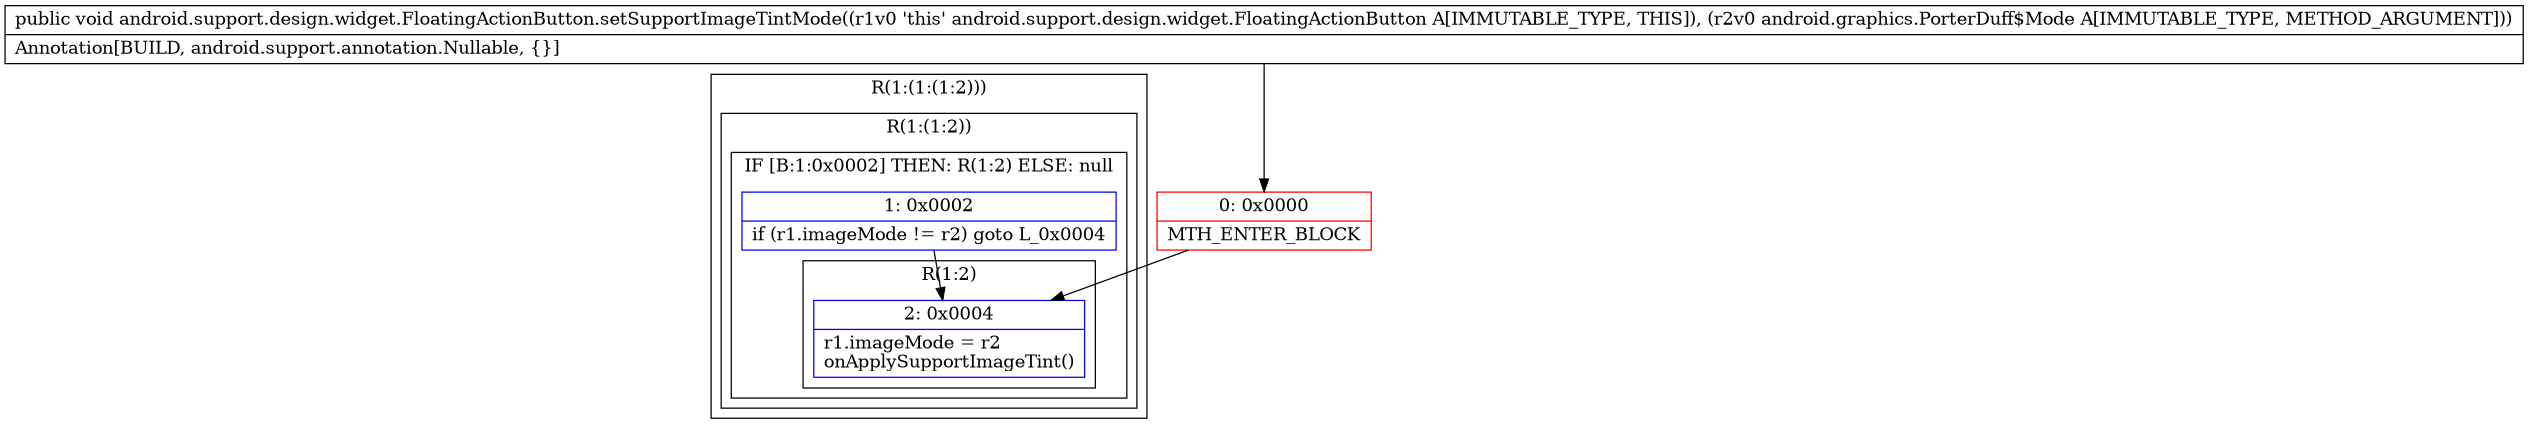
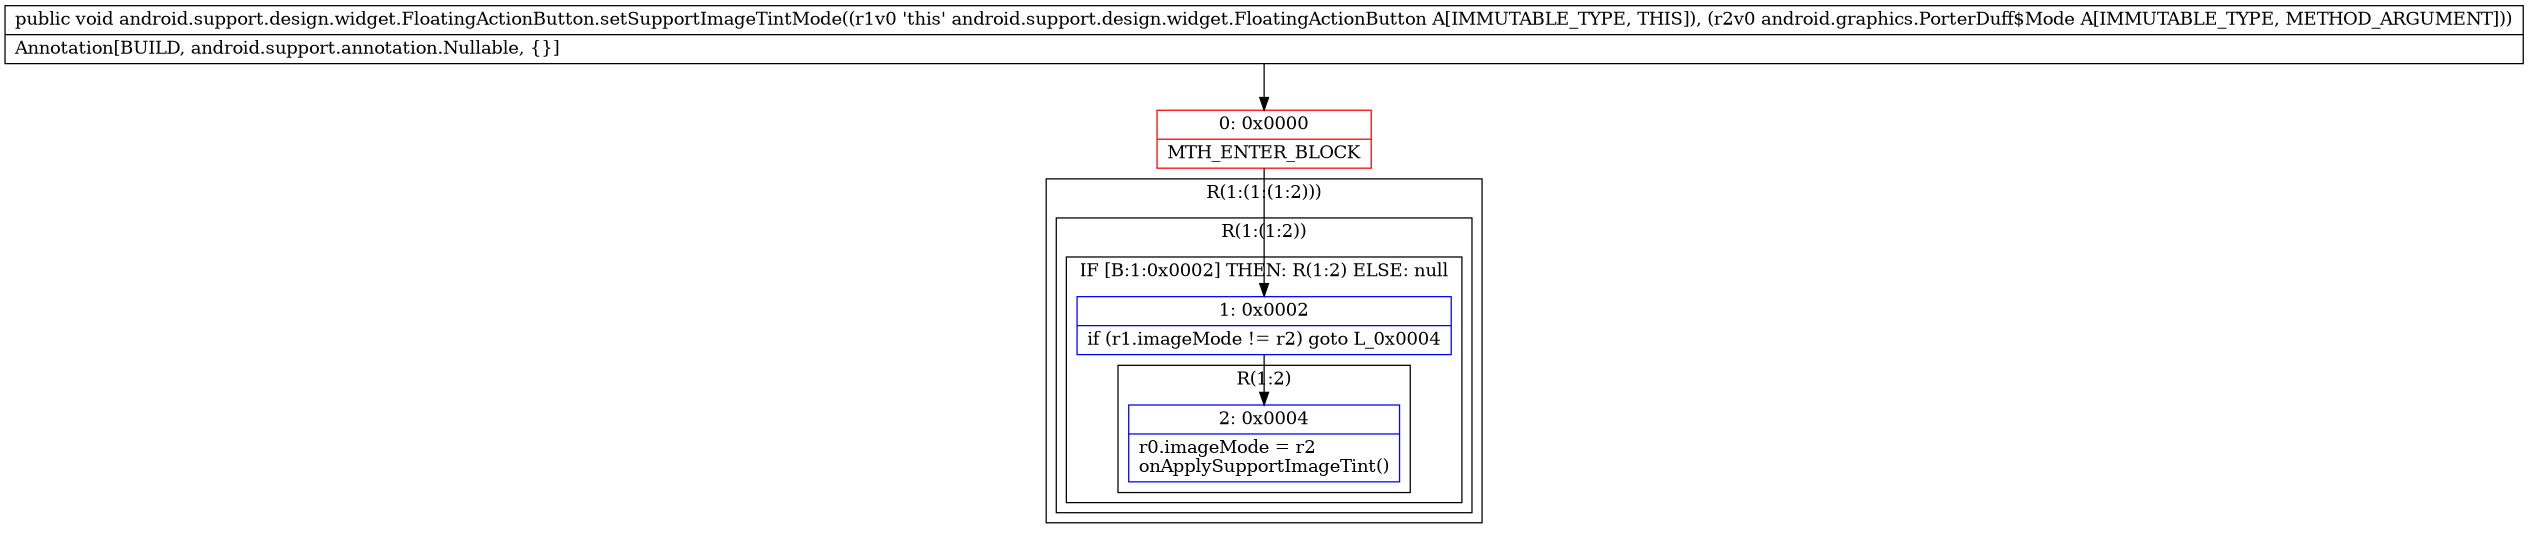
edge "0: 0x0000" -> "2: 0x0004": now "0: 0x0000" -> "1: 0x0002"
node "2: 0x0004": text "r1.imageMode = r2" -> "r0.imageMode = r2"
